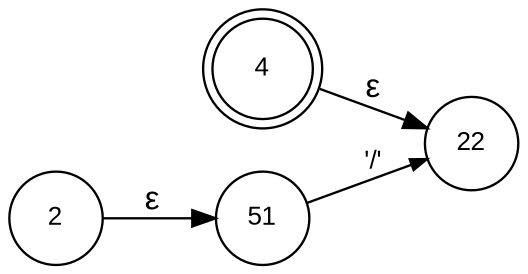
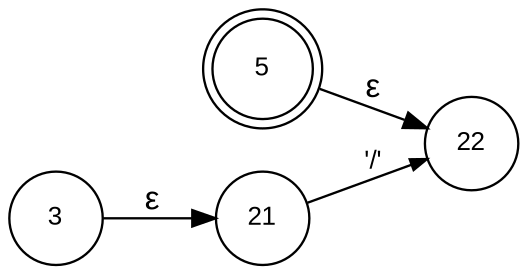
node "4": label "4" -> "5"
node "2": label "2" -> "3"
node "51": label "51" -> "21"
